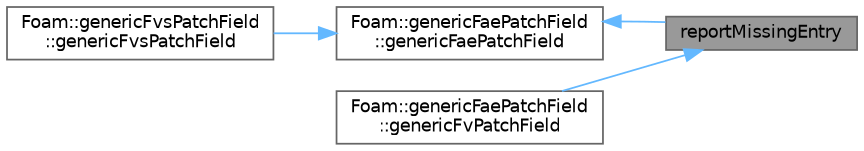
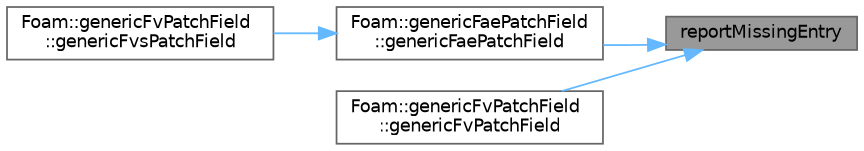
edge "reportMissingEntry" -> "Foam::genericFaePatchField ::genericFaePatchField": reversed
node "Foam::genericFvsPatchField ::genericFvsPatchField": label "Foam::genericFvsPatchField ::genericFvsPatchField" -> "Foam::genericFvPatchField ::genericFvsPatchField"
node "Foam::genericFaePatchField ::genericFvPatchField": label "Foam::genericFaePatchField ::genericFvPatchField" -> "Foam::genericFvPatchField ::genericFvPatchField"
